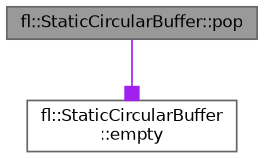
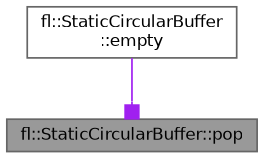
edge "fl::StaticCircularBuffer::pop" -> "fl::StaticCircularBuffer ::empty": reversed
